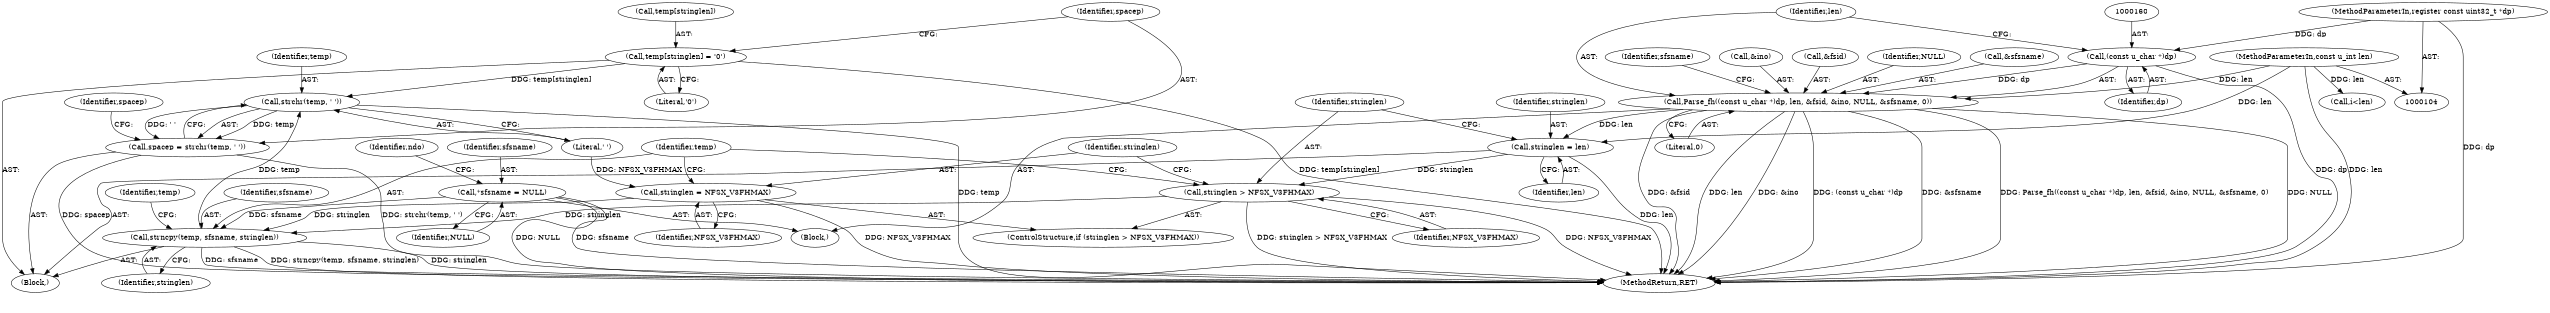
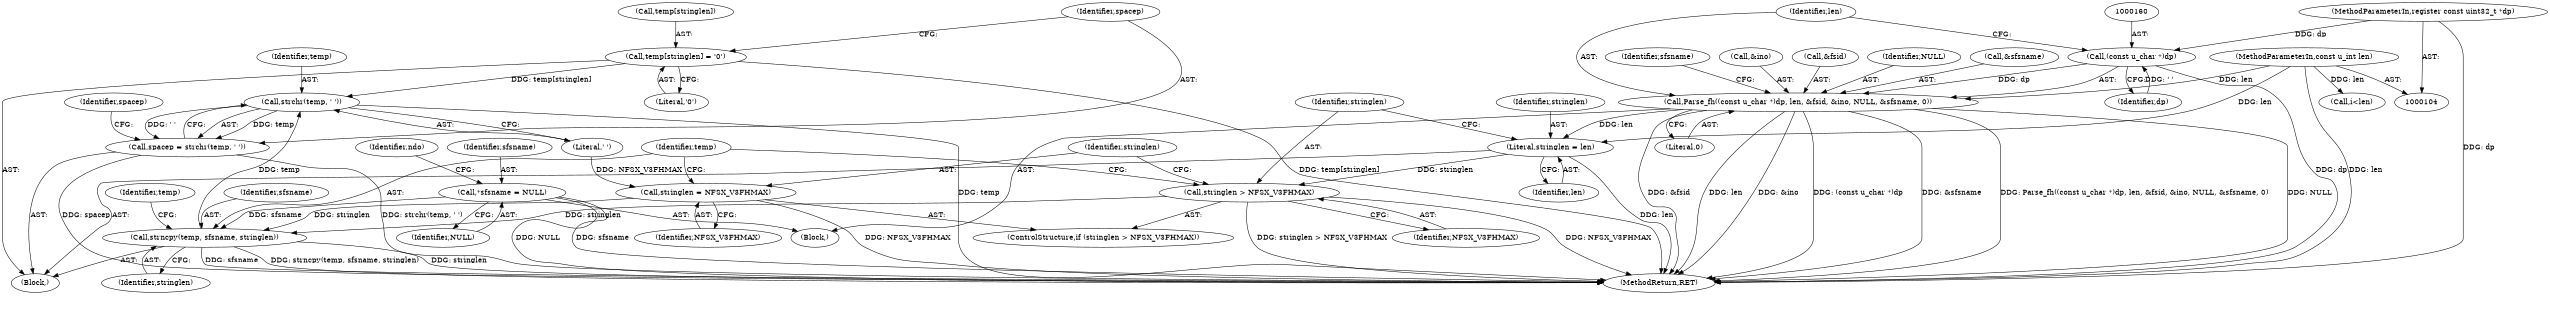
edge "(Call,(const u_char *)dp)" -> "(Identifier,dp)": label "AST: " -> "CFG: "
edge "(Identifier,dp)" -> "(Call,(const u_char *)dp)": label "AST: " -> "DDG: ' '"
node "(Call,stringlen = len)": label "(Call,stringlen = len)" -> "(Literal,stringlen = len)"
